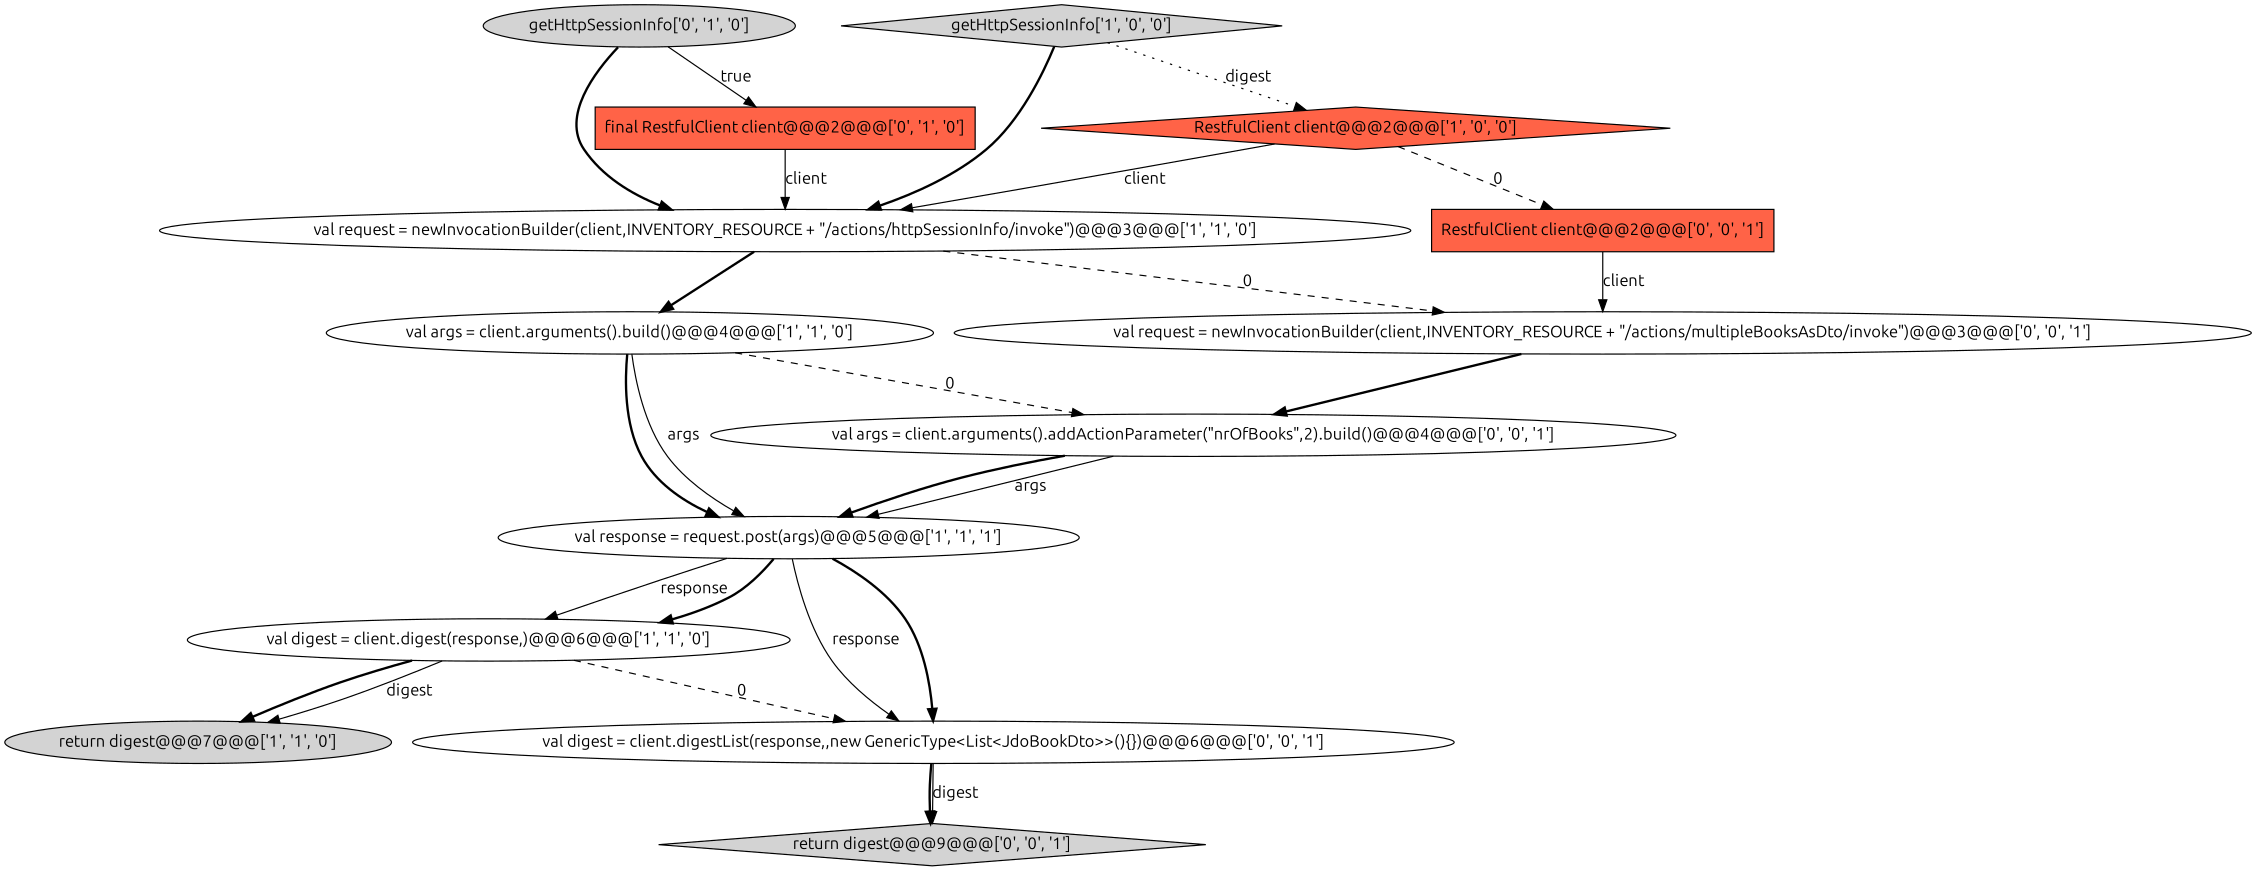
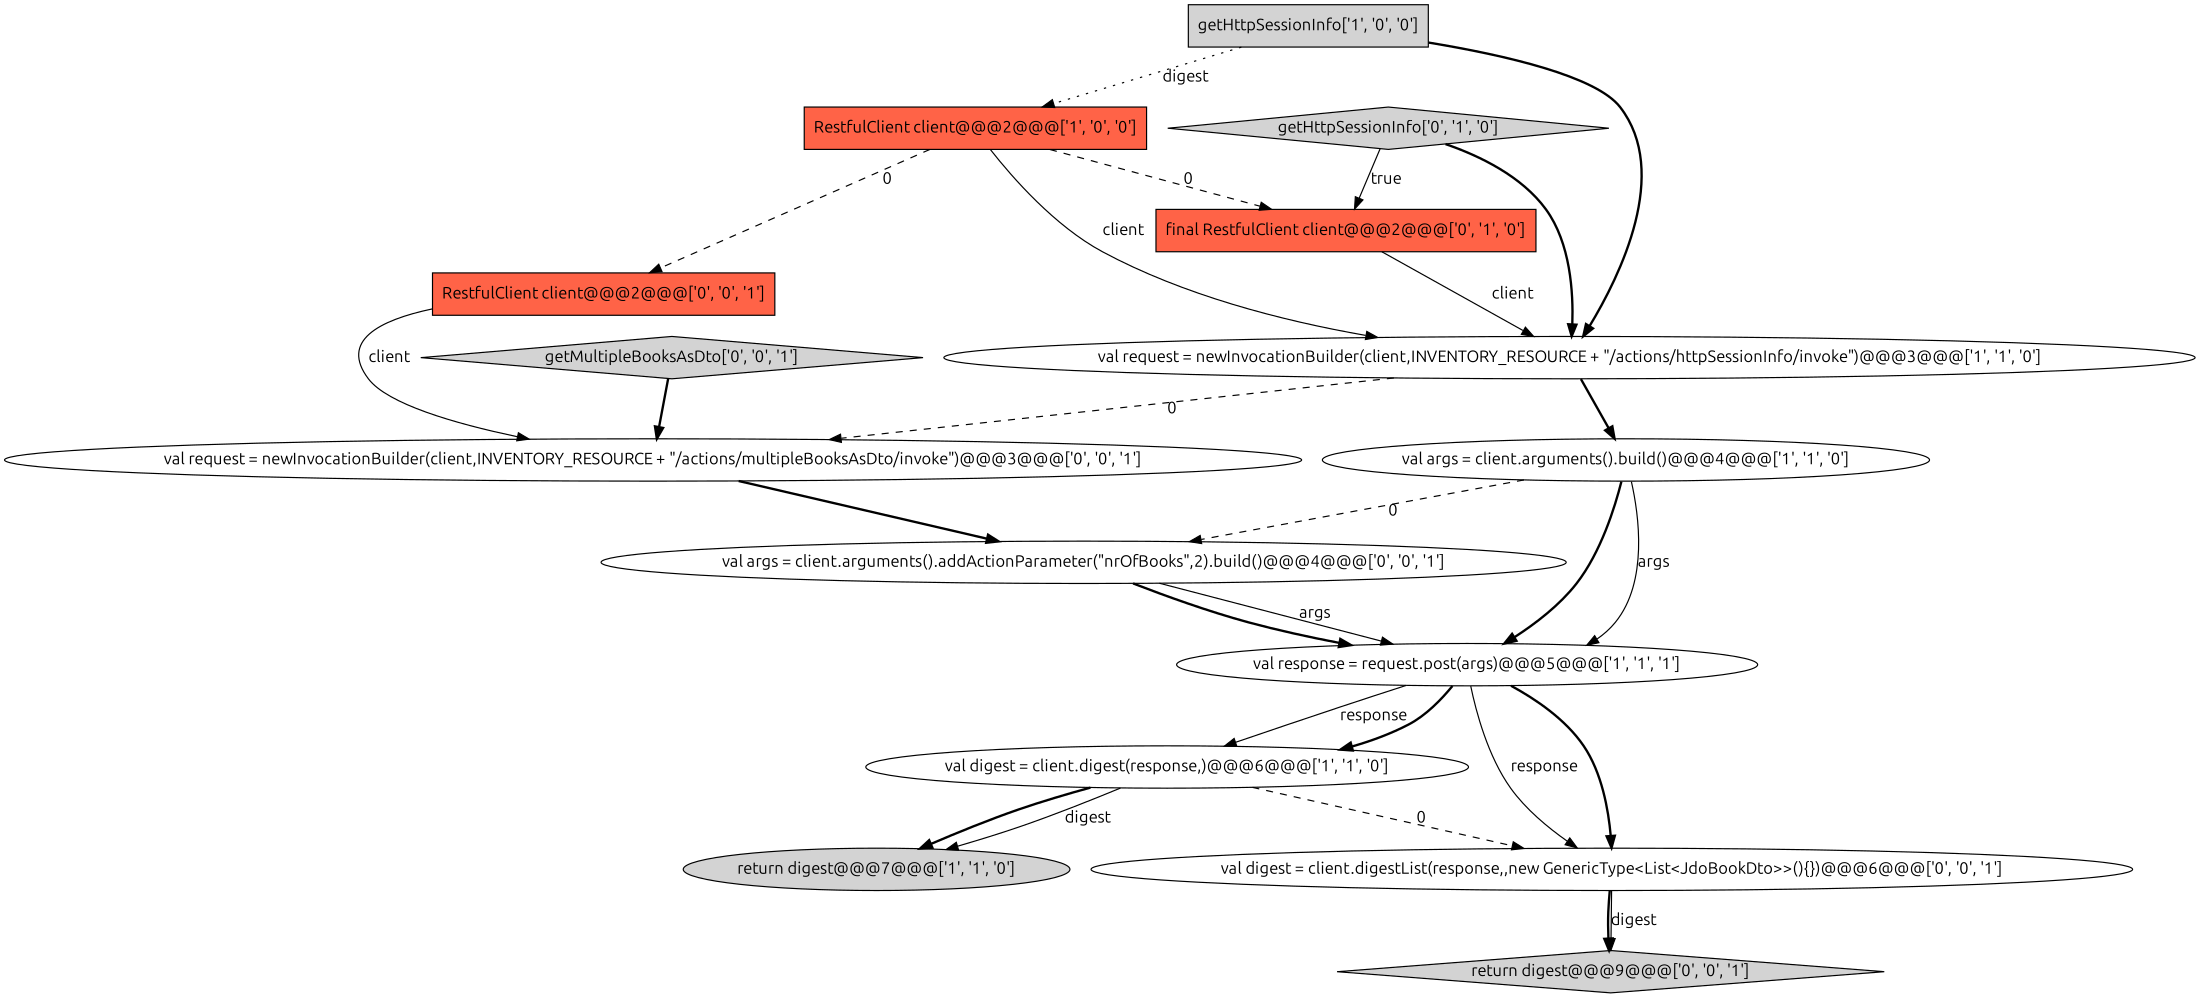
node "getHttpSessionInfo['0', '1', '0']": shape ellipse -> diamond
node "getHttpSessionInfo['1', '0', '0']": shape diamond -> box
node "RestfulClient client@@@2@@@['1', '0', '0']": shape diamond -> box
edge "RestfulClient client@@@2@@@['1', '0', '0']" -> "final RestfulClient client@@@2@@@['0', '1', '0']": added, label "0"
node "getMultipleBooksAsDto['0', '0', '1']": added
